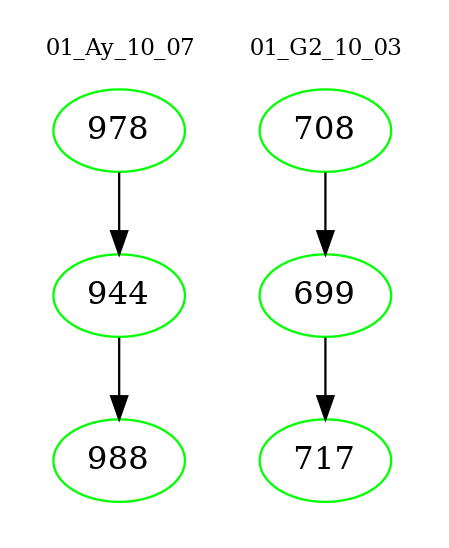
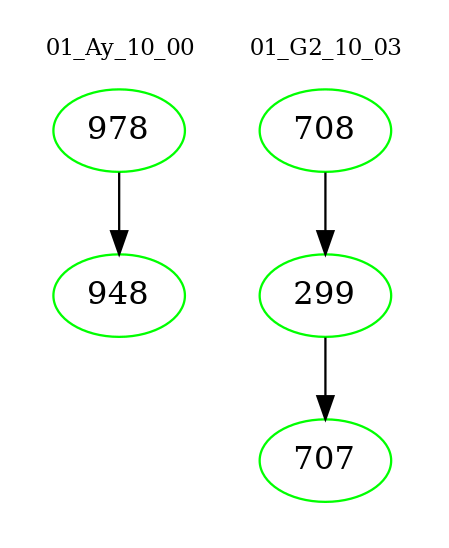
cluster "01_Ay_10_07": label "01_Ay_10_07" -> "01_Ay_10_00"
node "944": label "944" -> "948"
node "699": label "699" -> "299"
node "988": removed
node "717": label "717" -> "707"
